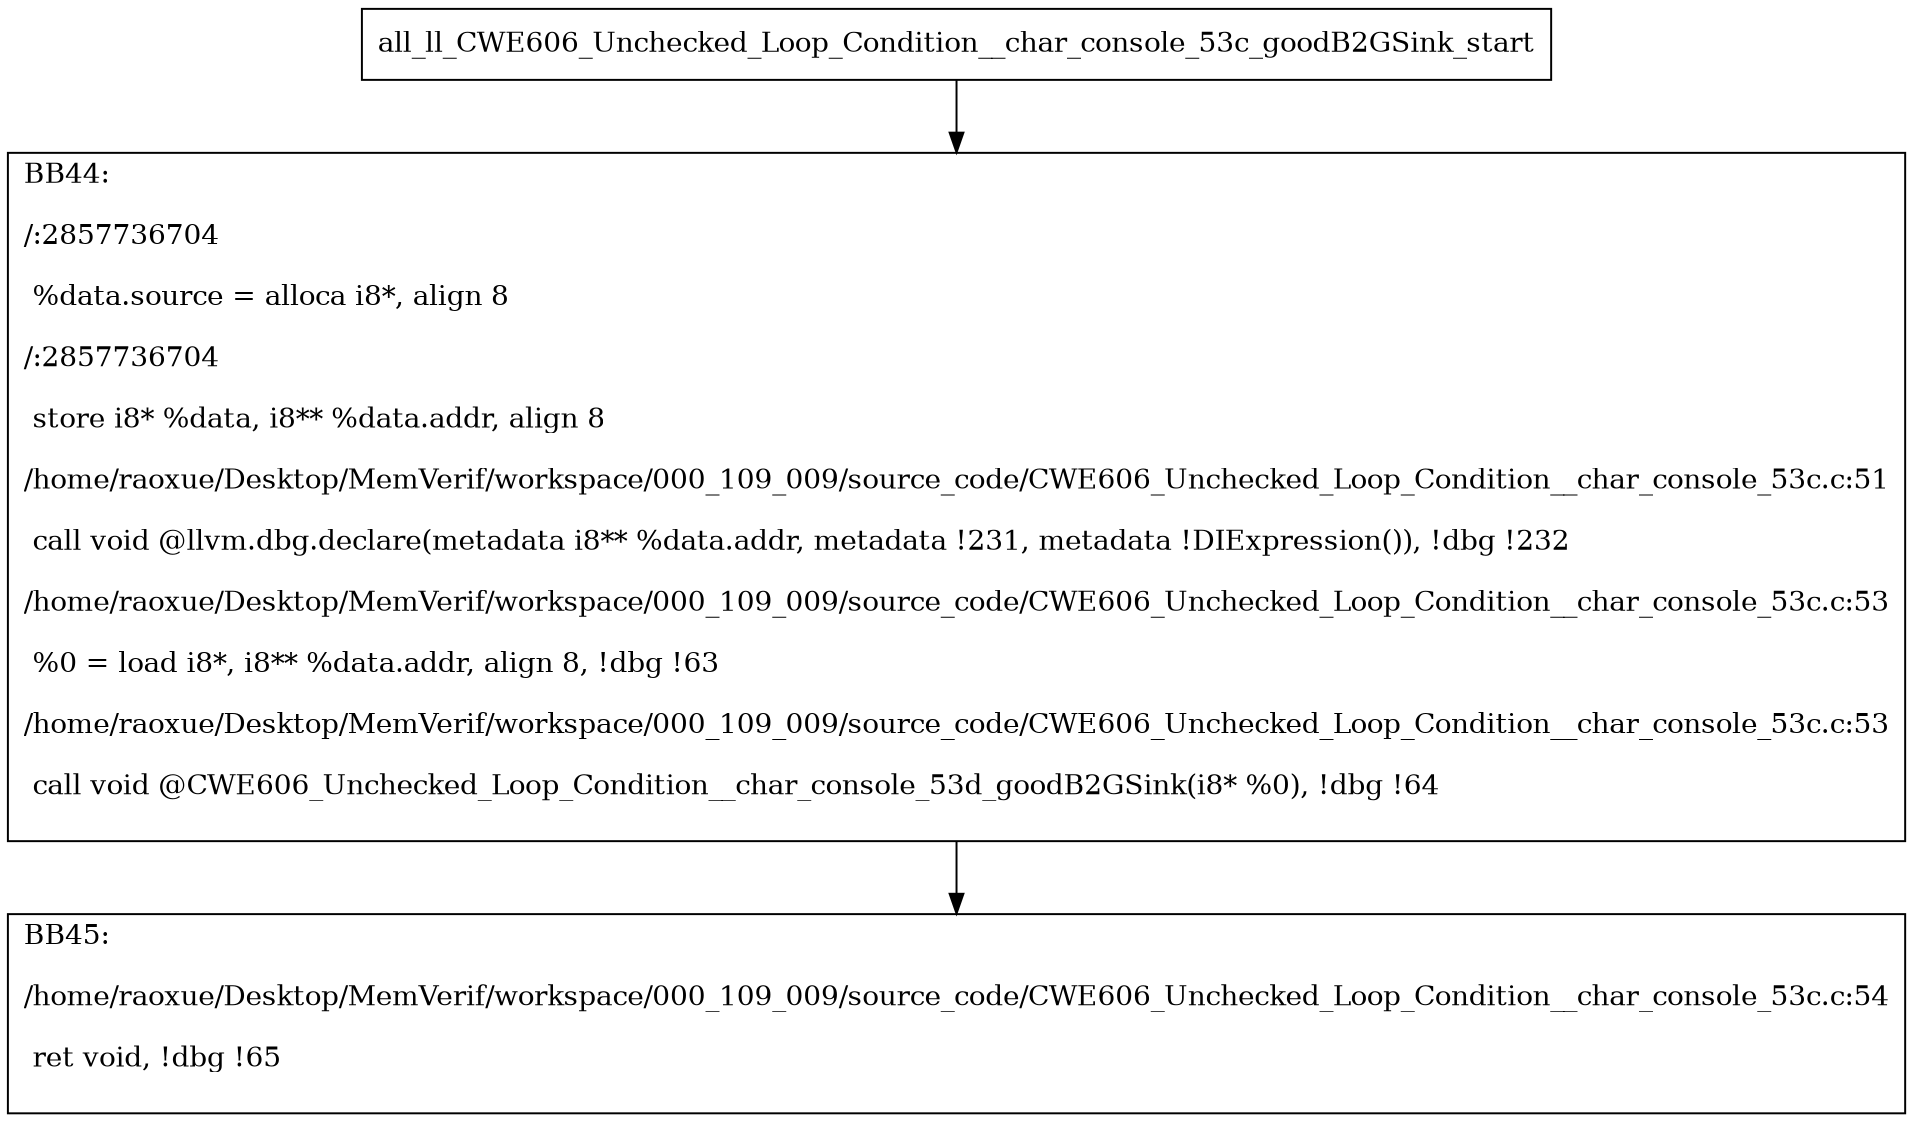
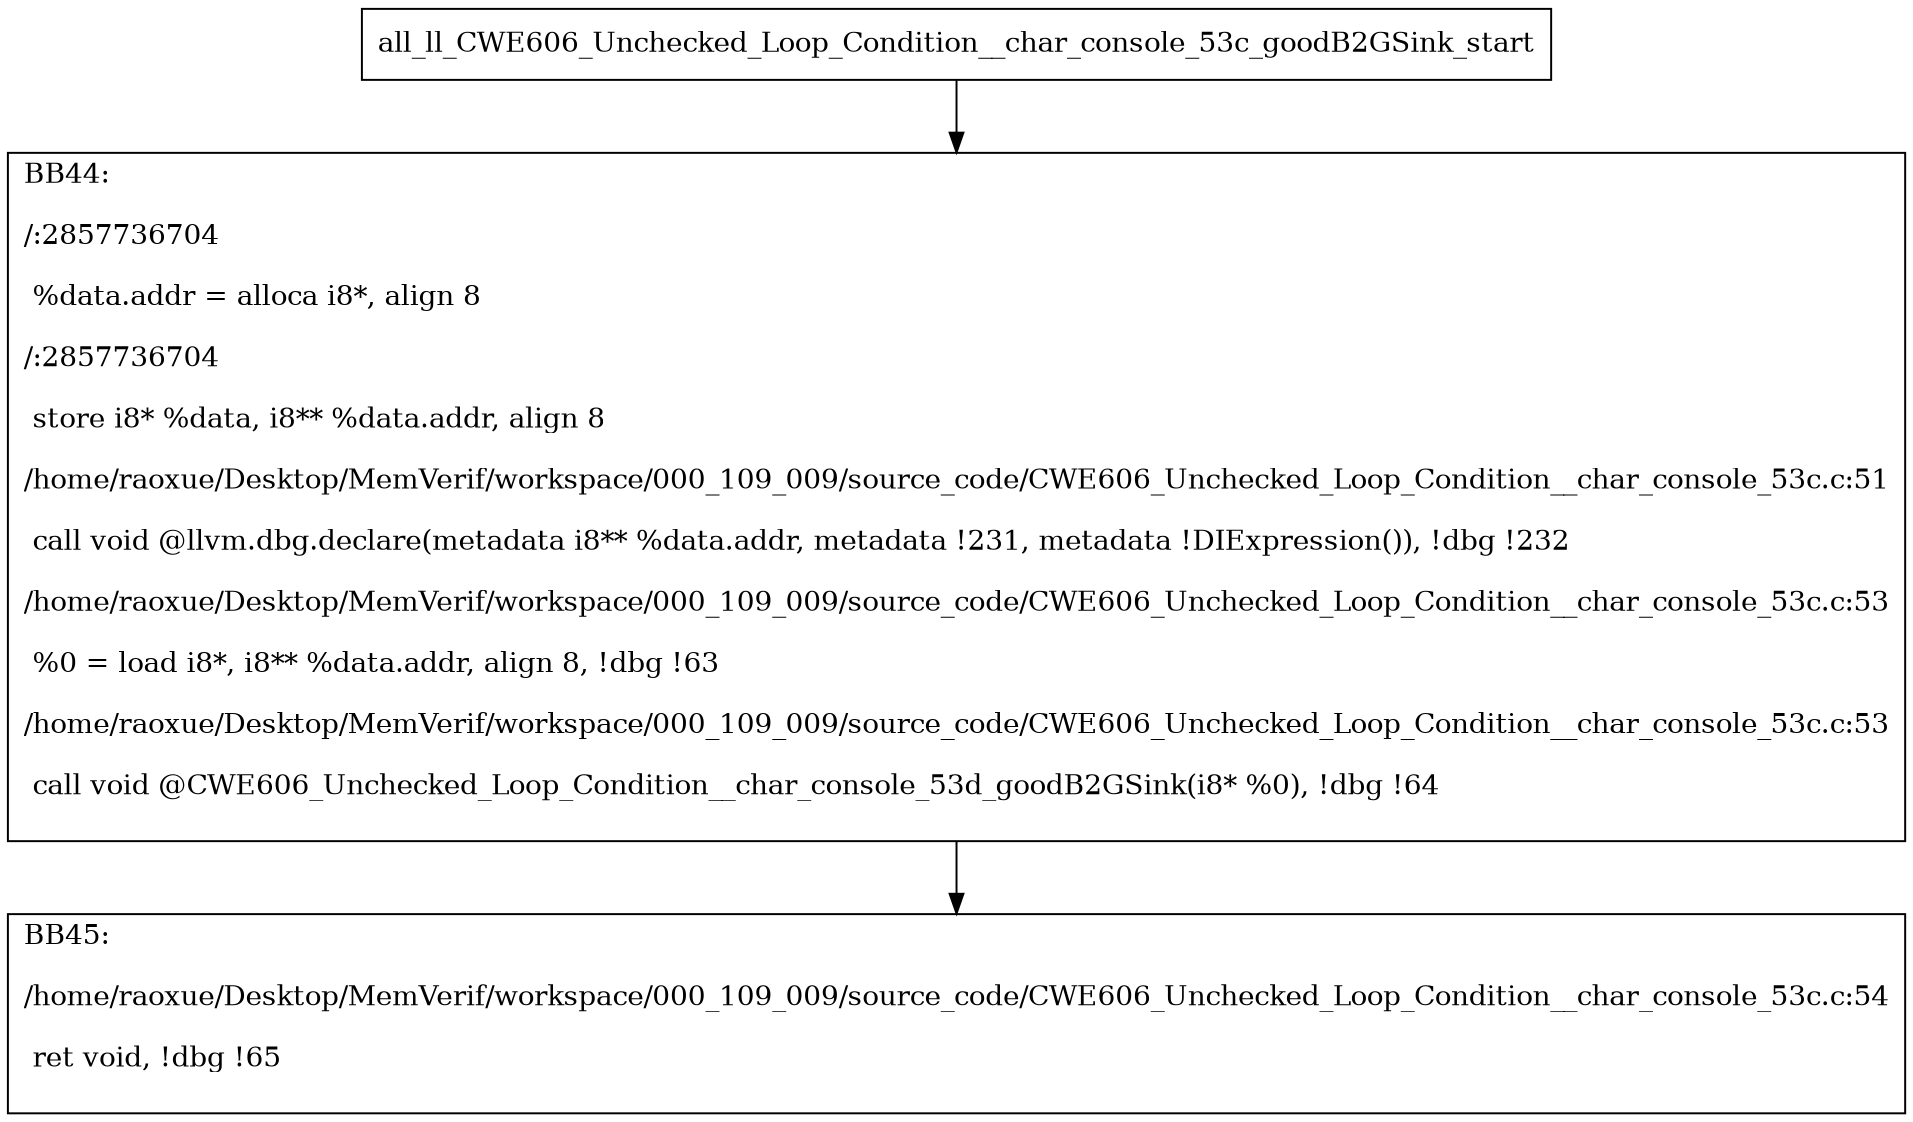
node "BB44:": text "%data.source = alloca i8*, align 8" -> "%data.addr = alloca i8*, align 8"
